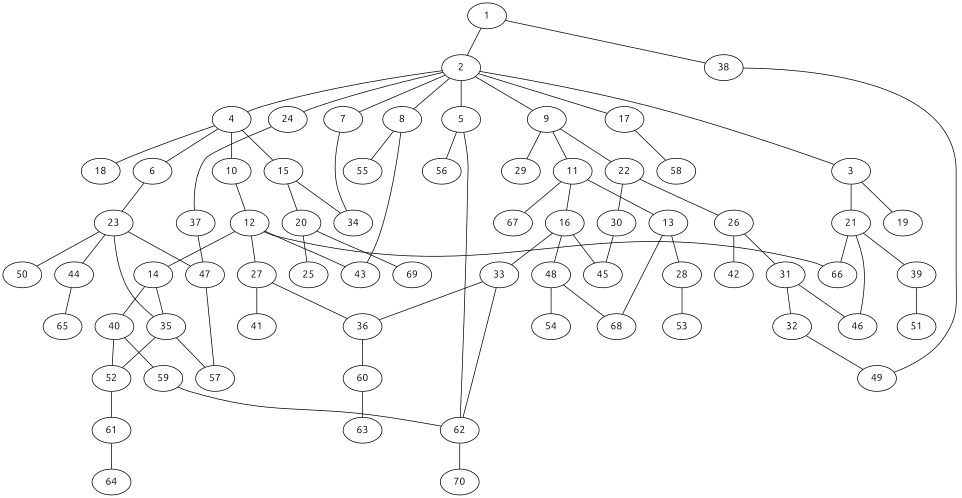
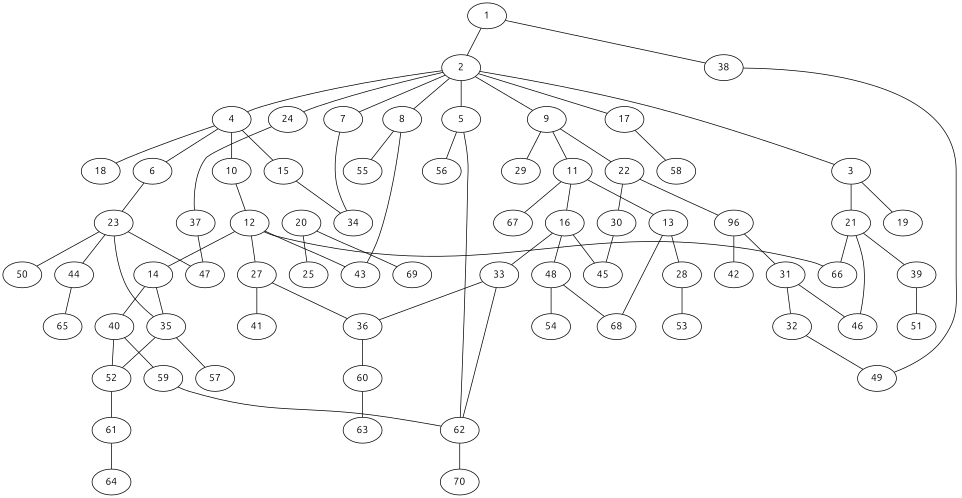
edge "15" -- "20": removed
node "26": label "26" -> "96"
edge "47" -- "57": removed
